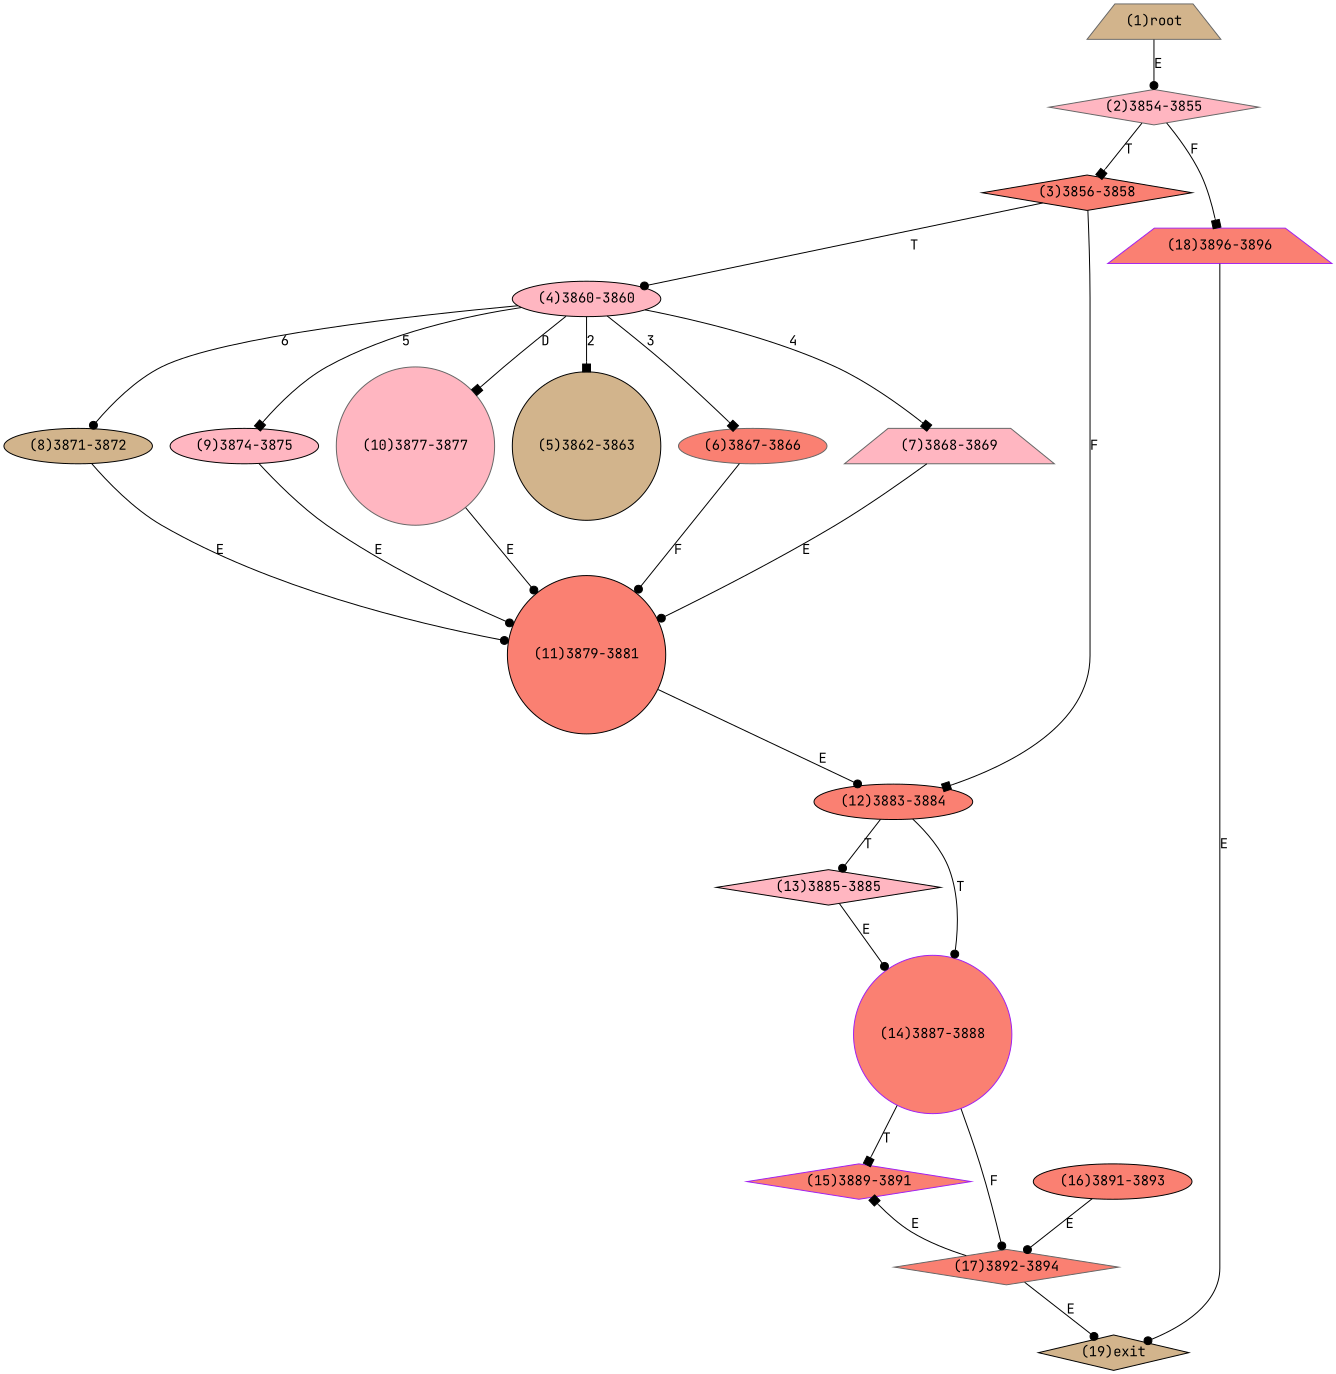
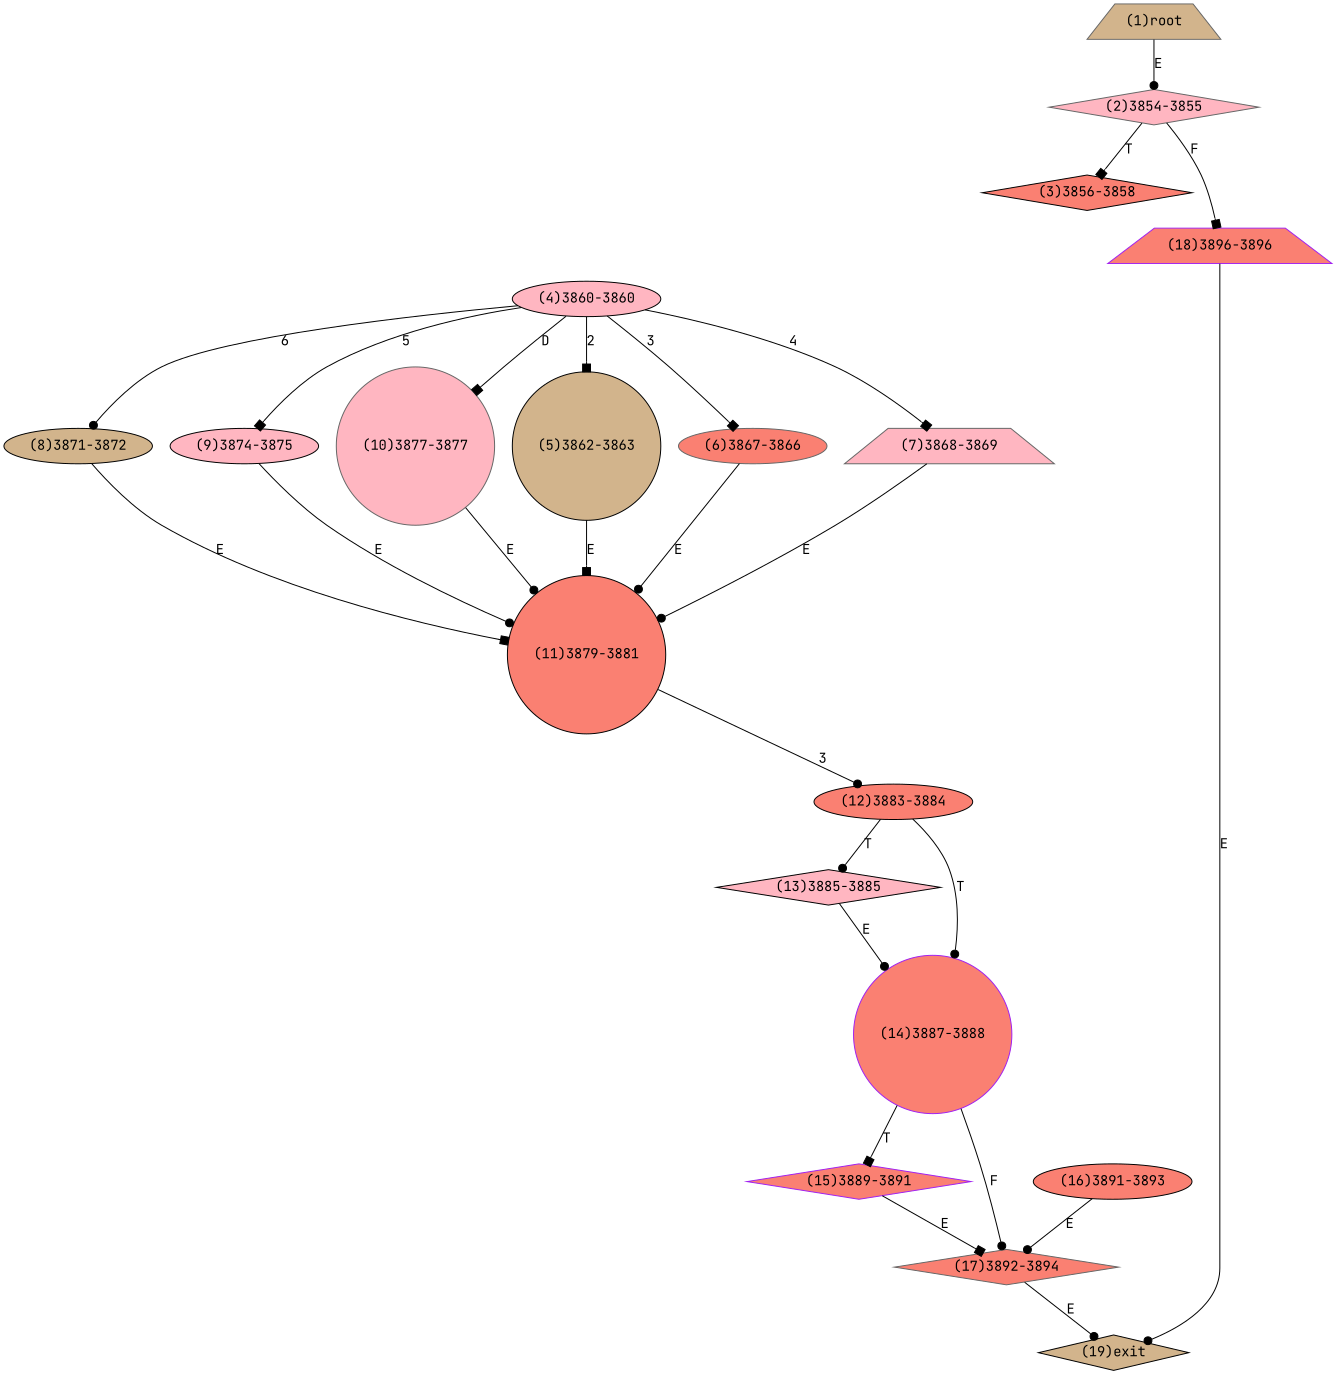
edge "(3)3856-3858" -> "(4)3860-3860": removed, label "T"
edge "(3)3856-3858" -> "(12)3883-3884": removed, label "F"
edge "(5)3862-3863" -> "(11)3879-3881": added, label "E"
edge "(6)3867-3866" -> "(11)3879-3881": label "F" -> "E"
edge "(8)3871-3872" -> "(11)3879-3881": arrowhead dot -> box
edge "(11)3879-3881" -> "(12)3883-3884": label "E" -> "3"
edge "(17)3892-3894" -> "(15)3889-3891": reversed
